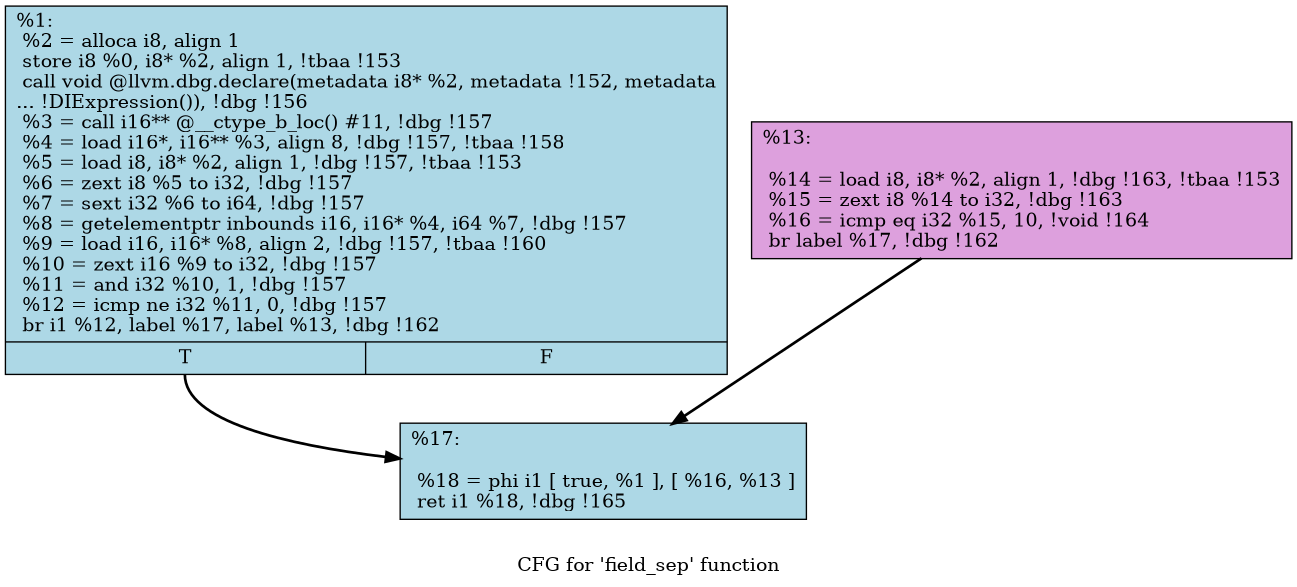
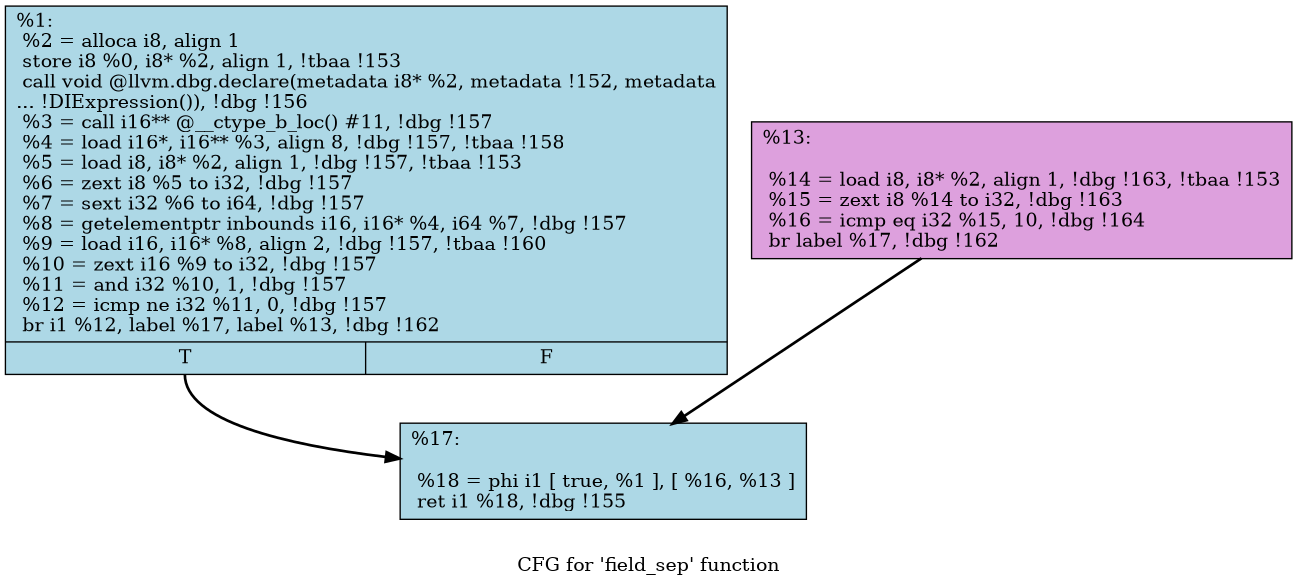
node "%13:": text "%16 = icmp eq i32 %15, 10, !void !164" -> "%16 = icmp eq i32 %15, 10, !dbg !164"
node "%17:": text "ret i1 %18, !dbg !165" -> "ret i1 %18, !dbg !155"
